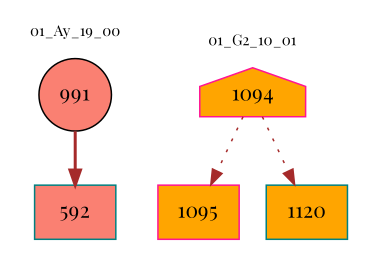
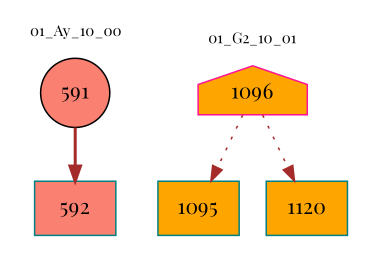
cluster "01_Ay_19_00": label "01_Ay_19_00" -> "01_Ay_10_00"
node "991": label "991" -> "591"
node "1094": label "1094" -> "1096"
node "1095": color deeppink -> teal
